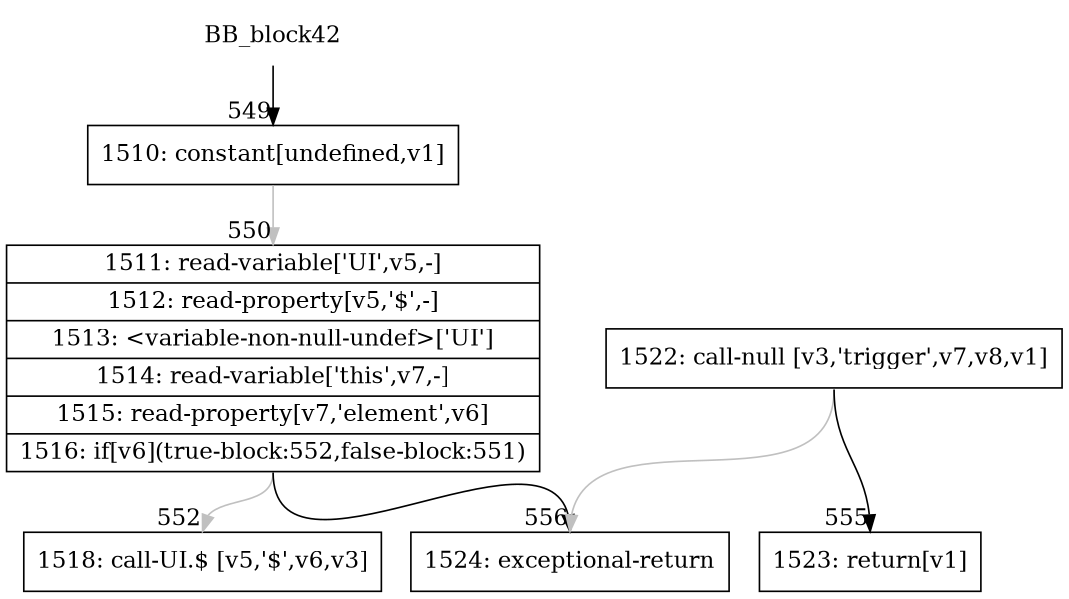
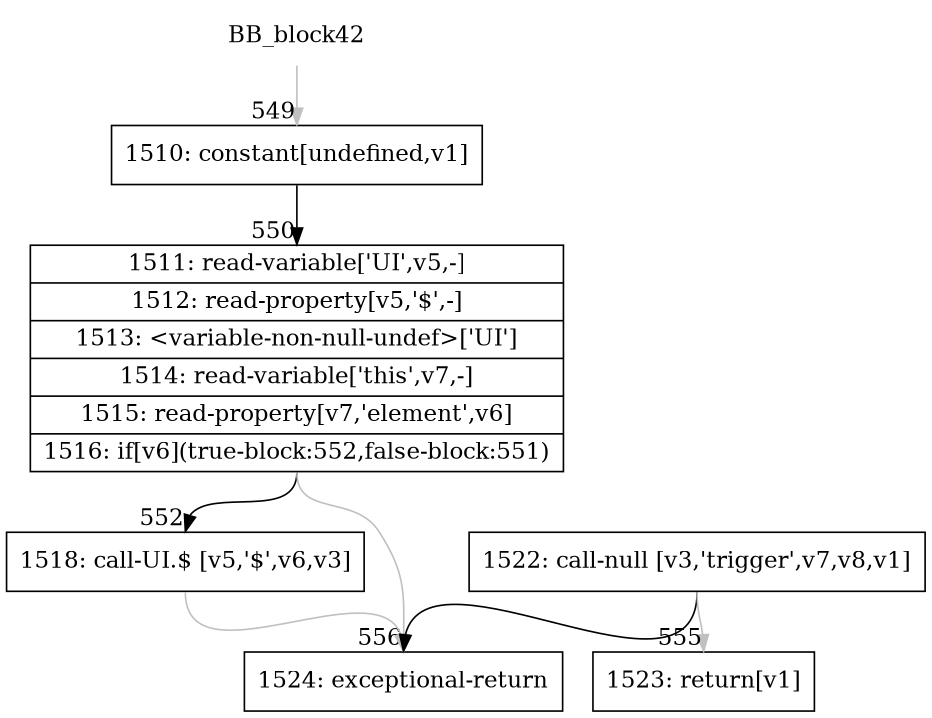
edge "BB_block42" -> "1510: constant[undefined,v1]": color black -> gray
edge "1510: constant[undefined,v1]" -> "1511: read-variable['UI',v5,-]": color gray -> black
edge "1522: call-null [v3,'trigger',v7,v8,v1]" -> "1523: return[v1]": color black -> gray
edge "1522: call-null [v3,'trigger',v7,v8,v1]" -> "1524: exceptional-return": color gray -> black
edge "1511: read-variable['UI',v5,-]" -> "1518: call-UI.$ [v5,'$',v6,v3]": color gray -> black
edge "1511: read-variable['UI',v5,-]" -> "1524: exceptional-return": color black -> gray
edge "1518: call-UI.$ [v5,'$',v6,v3]" -> "1524: exceptional-return": added
